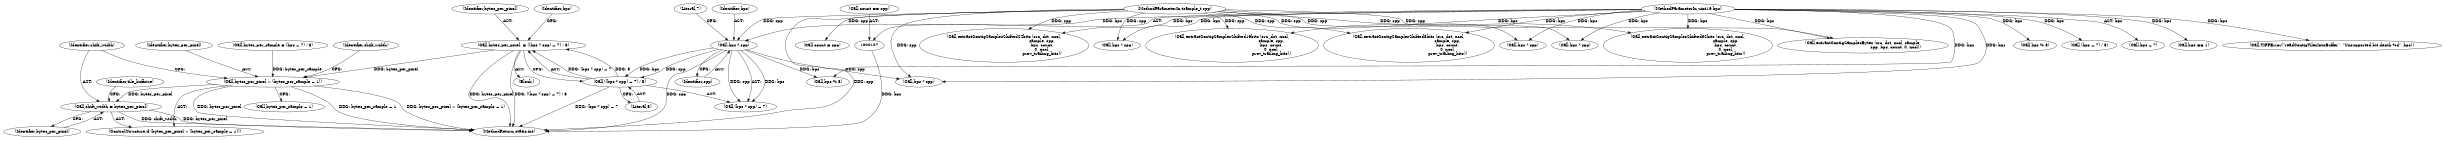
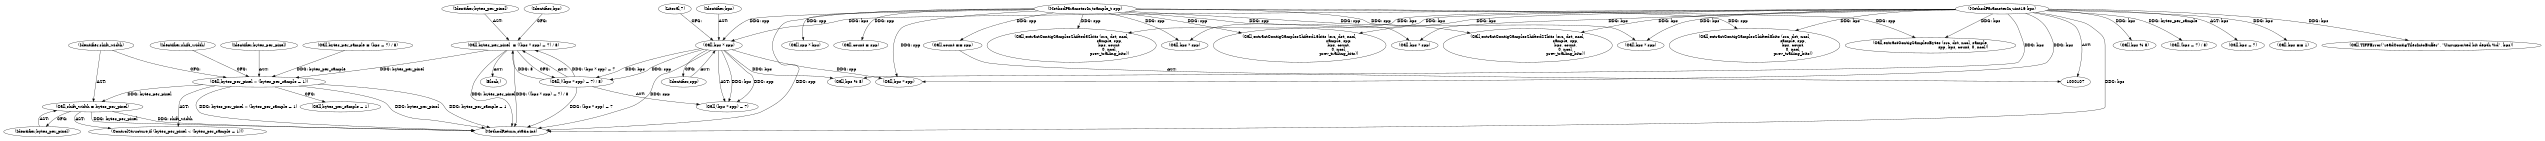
edge "(MethodParameterIn,uint16 bps)" -> "(Call,(bps + 7) / 8)": label "DDG: bps" -> "DDG: bytes_per_sample"
edge "(MethodParameterIn,tsample_t spp)" -> "(Call,count == spp)": added, label "DDG: spp"
node "(Call,spp * bps)": added
node "(Identifier,tile_buffsize)": removed
node "(Literal,8)": removed
edge "1000107" -> "(MethodReturn,static int)": now "(MethodParameterIn,uint16 bps)" -> "(MethodReturn,static int)"
